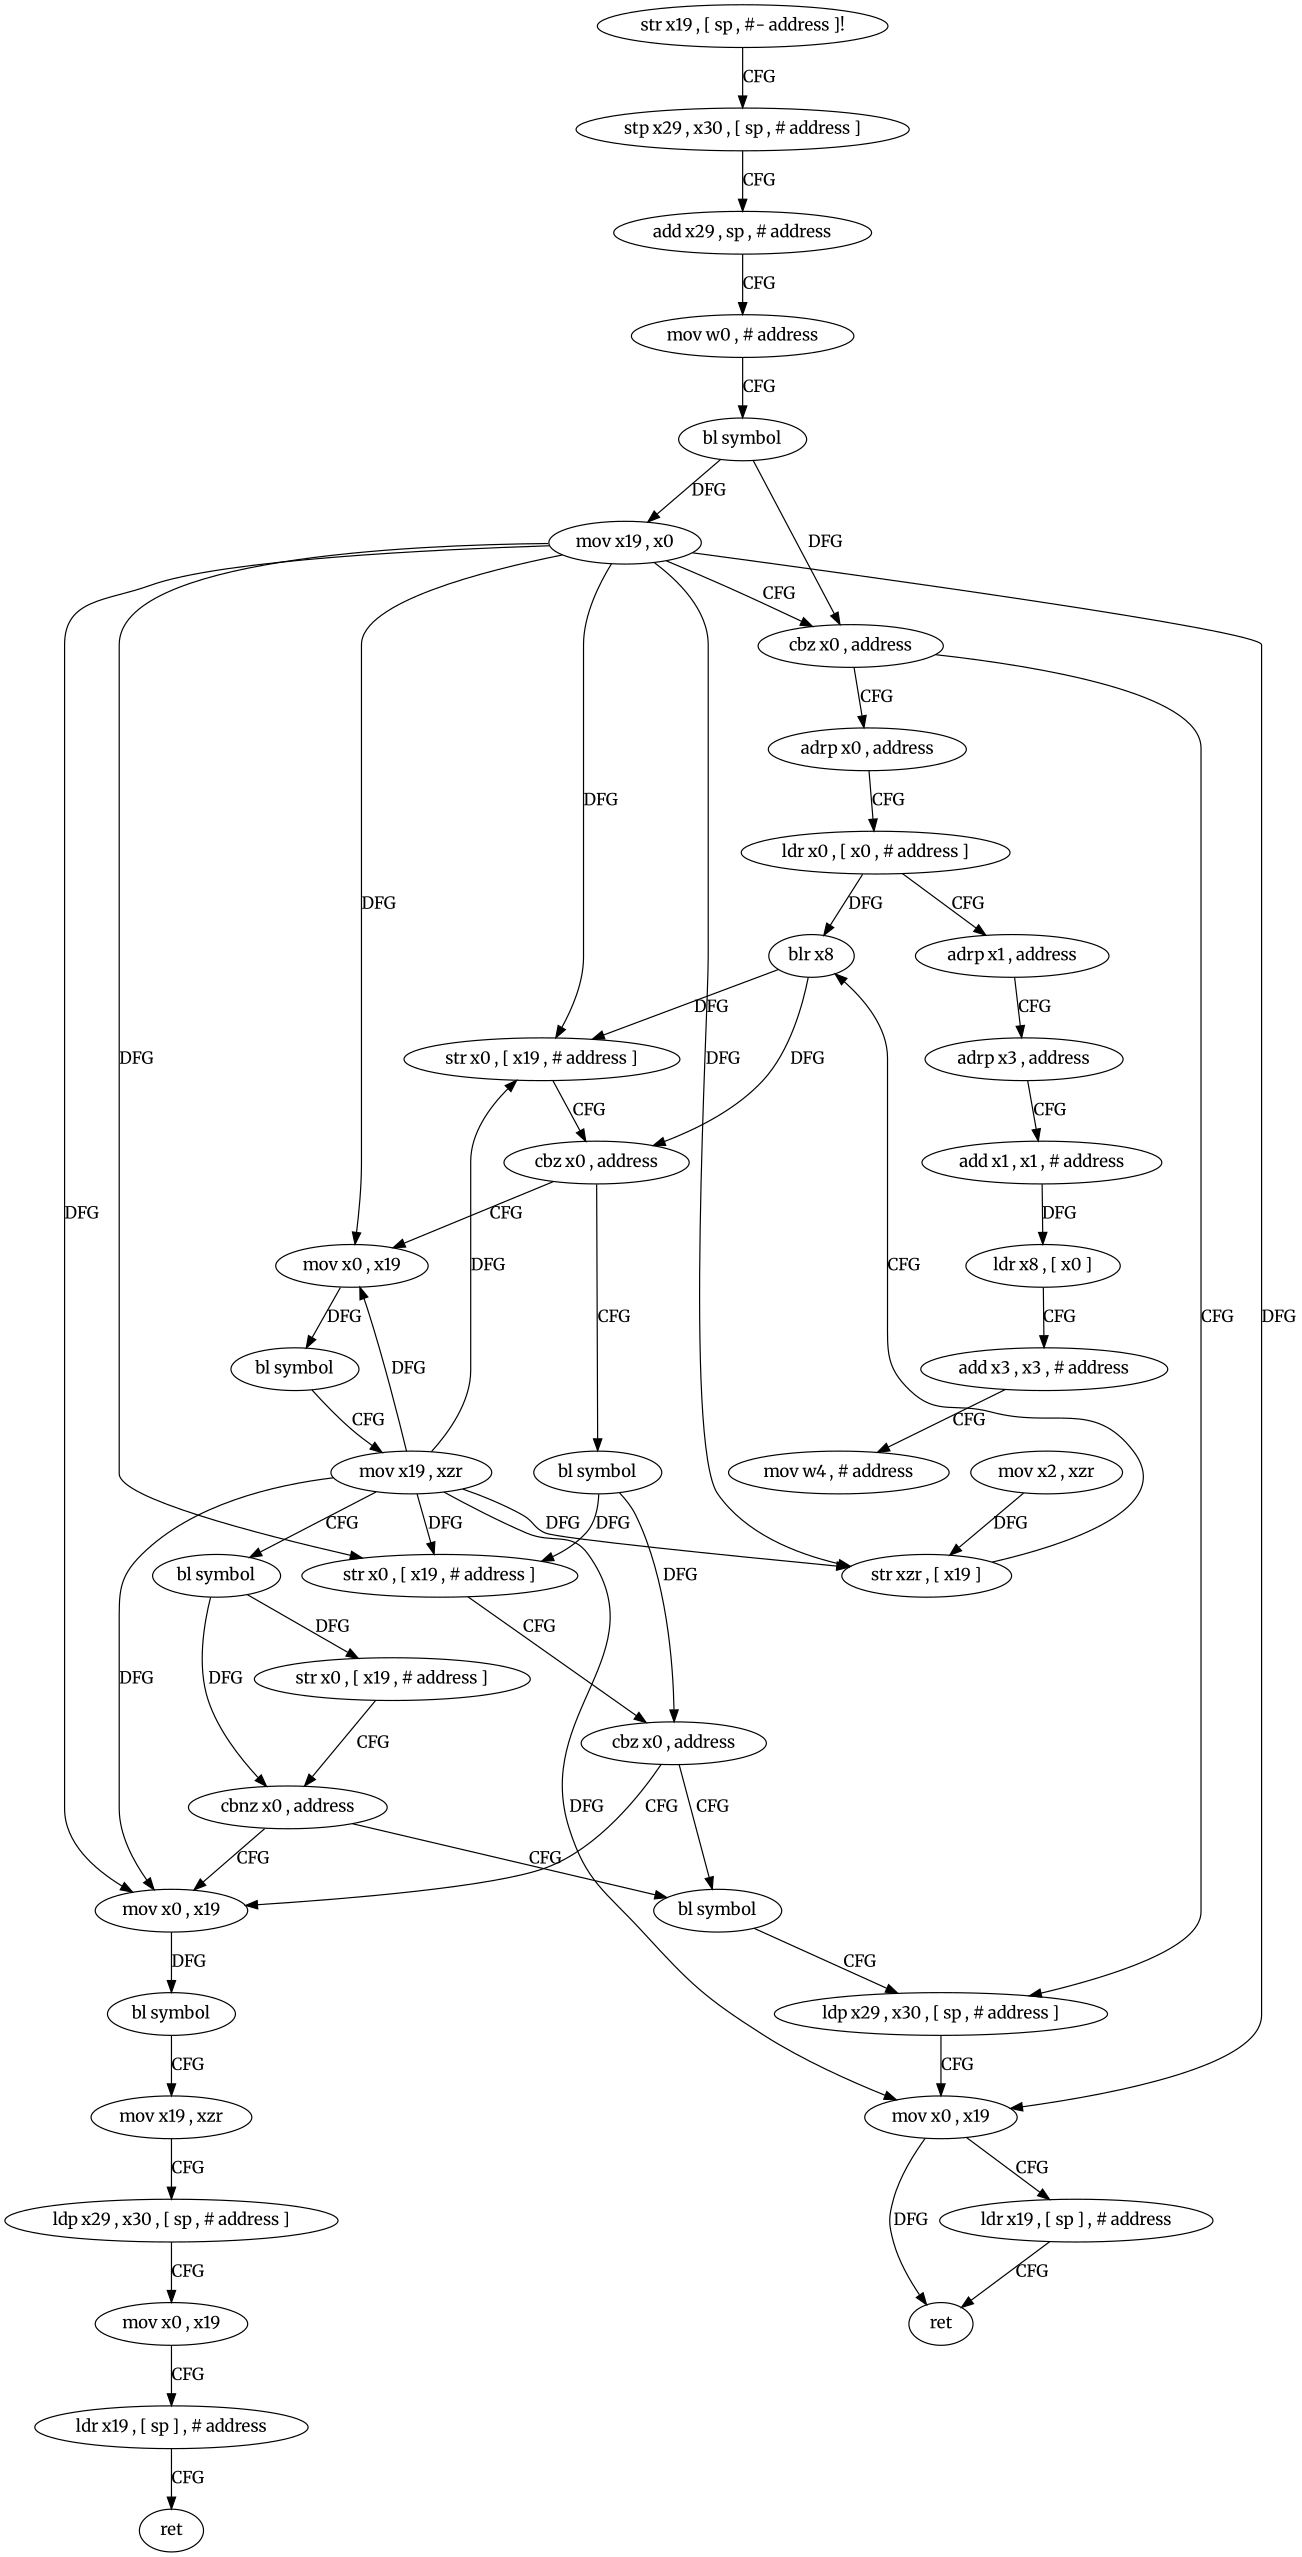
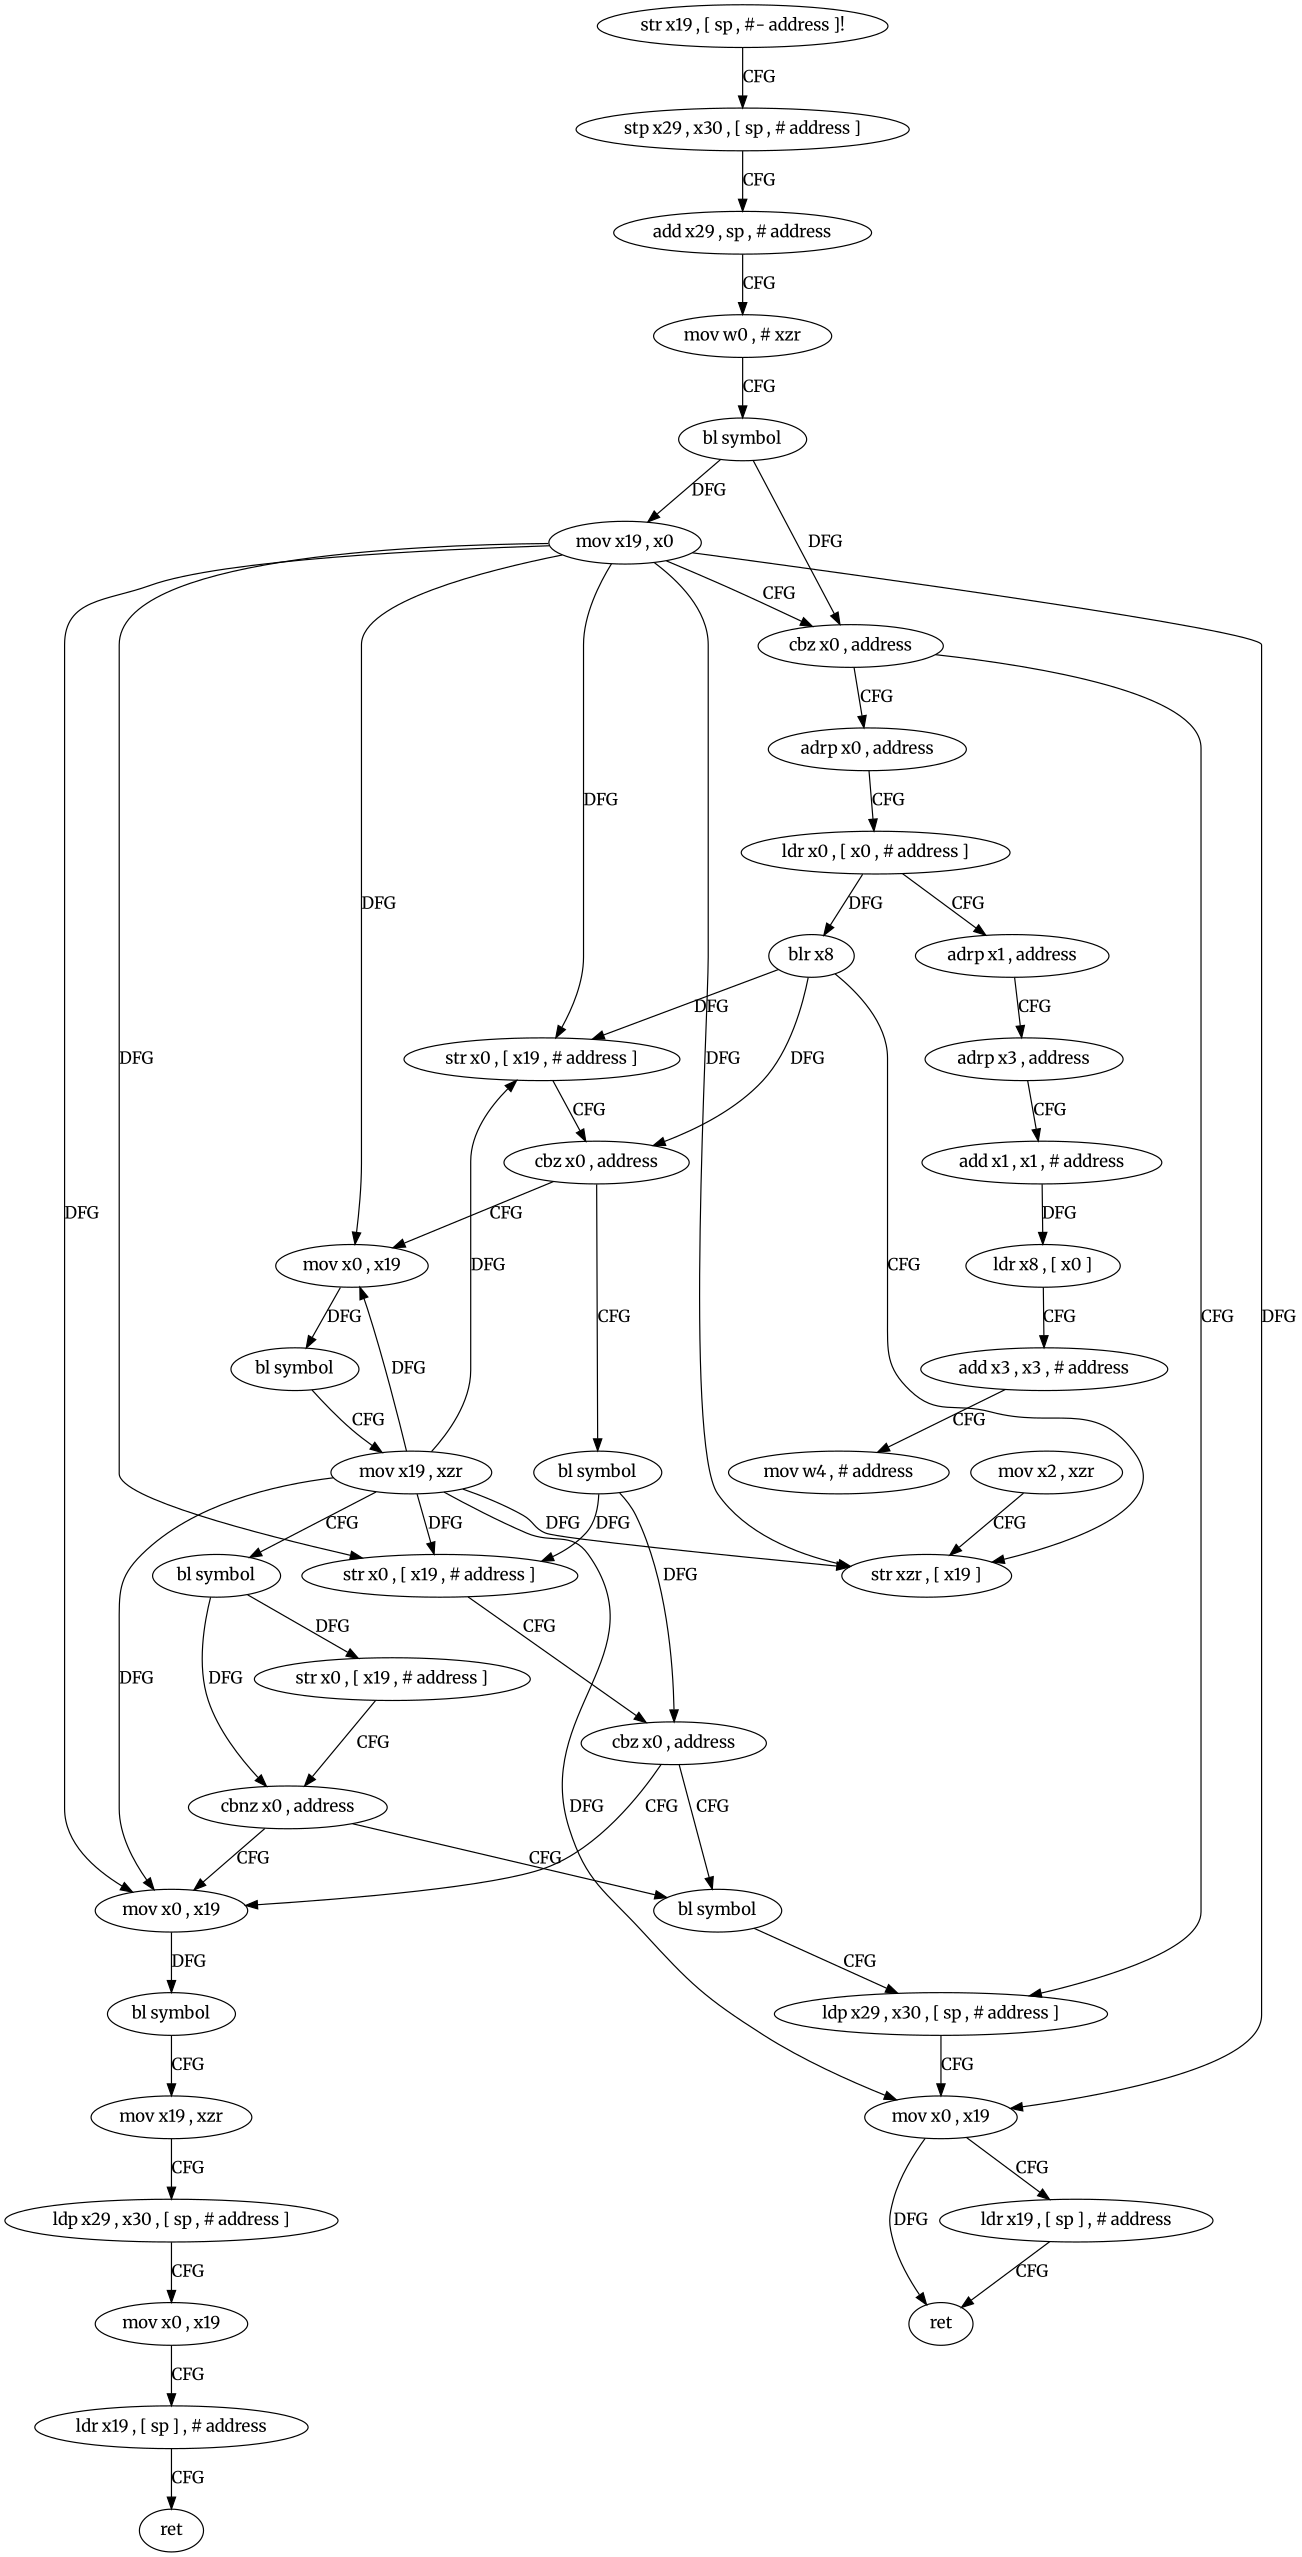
node "mov w0 , # address": label "mov w0 , # address" -> "mov w0 , # xzr"
edge "str xzr , [ x19 ]" -> "blr x8": reversed
edge "mov x2 , xzr" -> "str xzr , [ x19 ]": label "DFG" -> "CFG"
